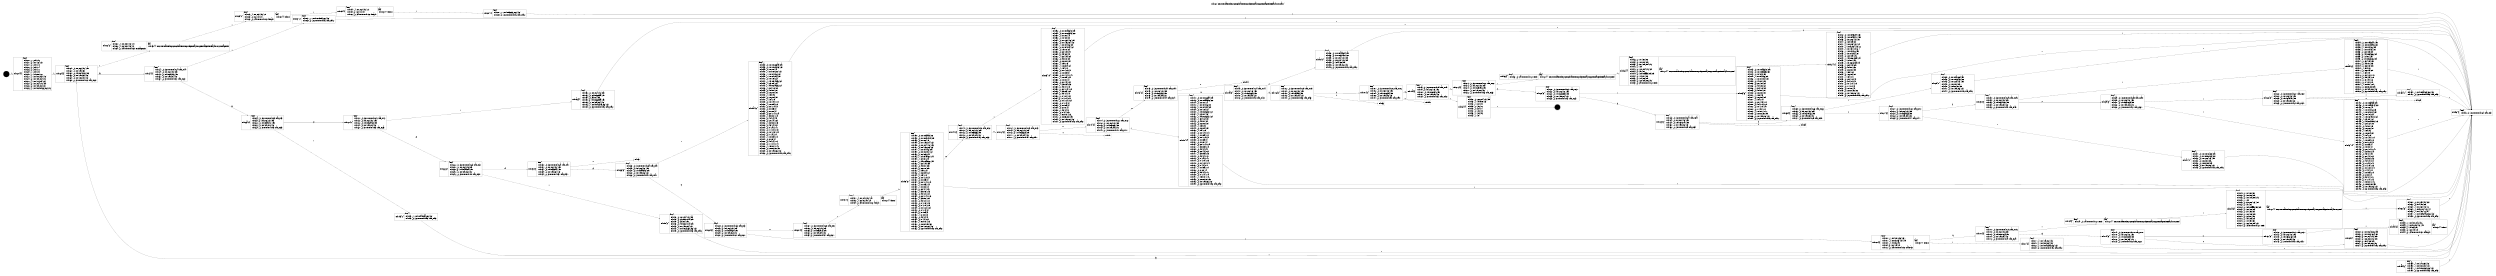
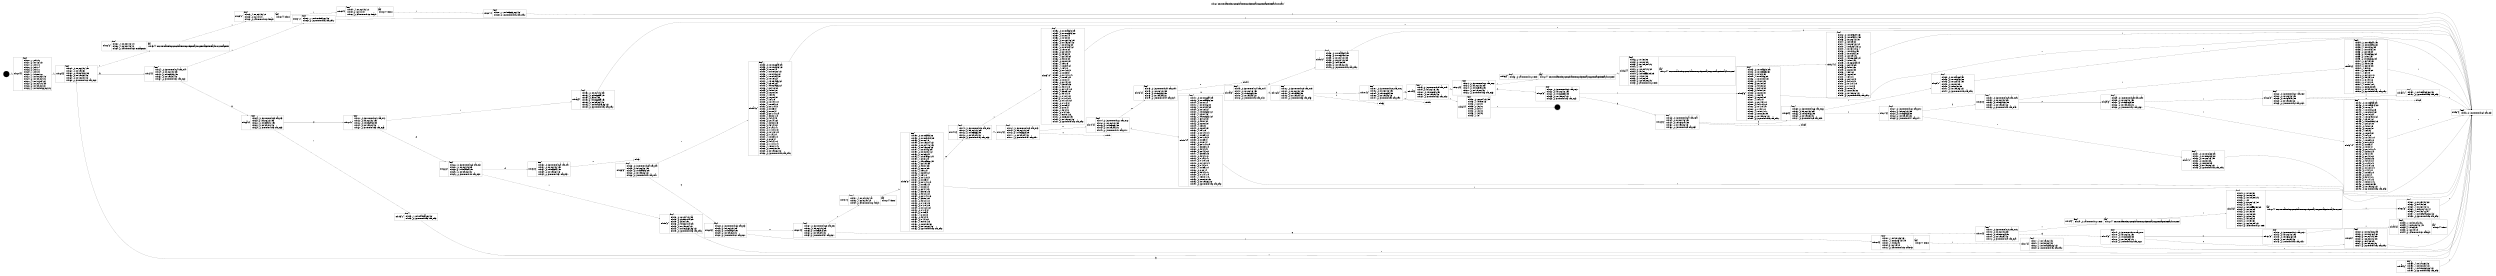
edge "0x40169c [25]" -> "0x4016b5 [25]": removed, label "19"
edge "0x401c00 [23]" -> "0x401700 [25]": now "0x4016e7 [25]" -> "0x401700 [25]"
